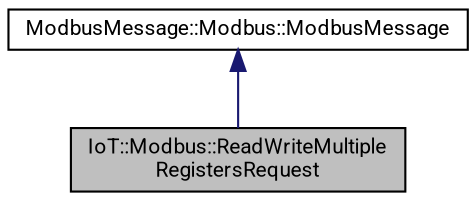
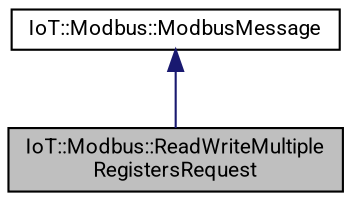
node "ModbusMessage::Modbus::ModbusMessage": label "ModbusMessage::Modbus::ModbusMessage" -> "IoT::Modbus::ModbusMessage"
